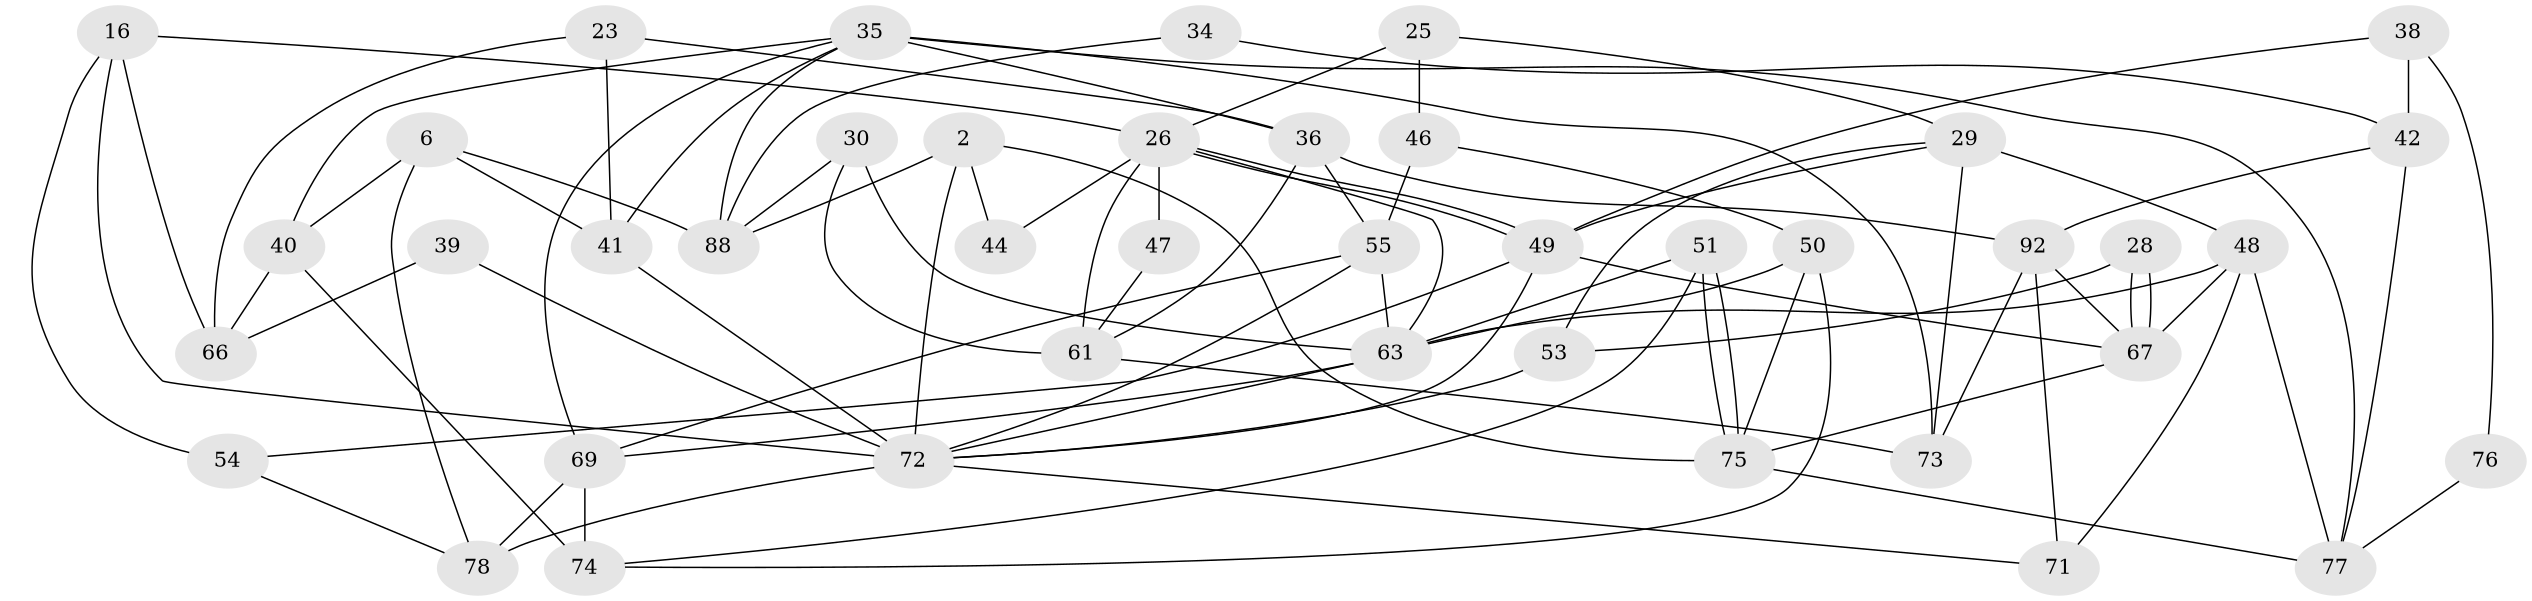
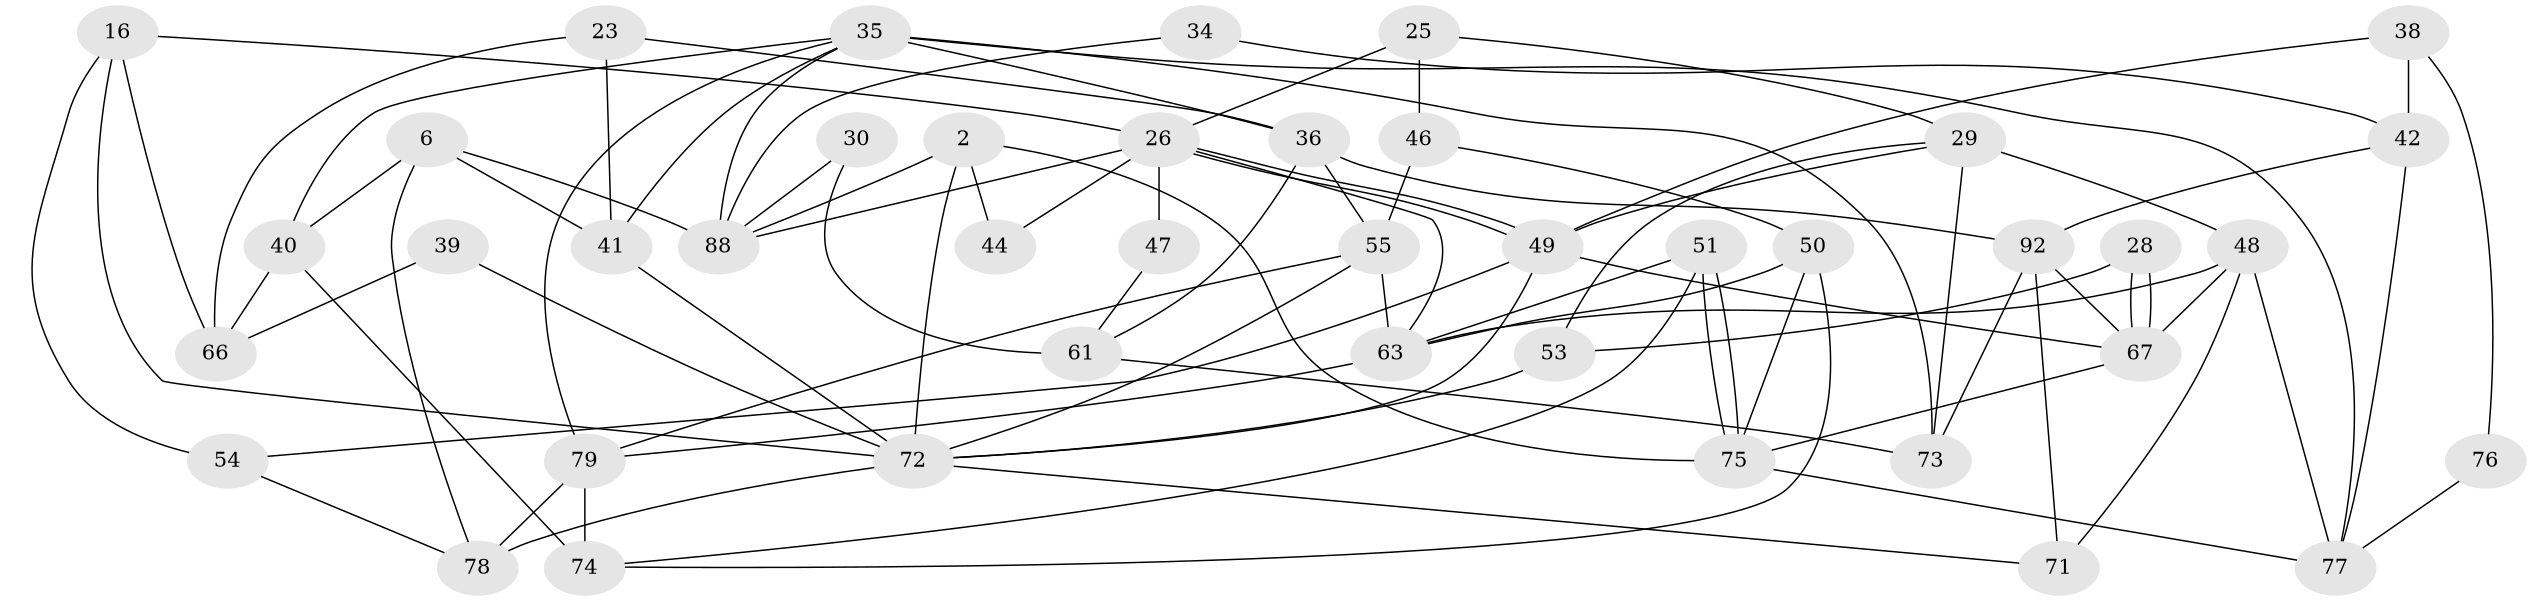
edge "26" -- "61": now "26" -- "88"
edge "30" -- "63": removed
edge "63" -- "72": removed
node "69": label "69" -> "79"
